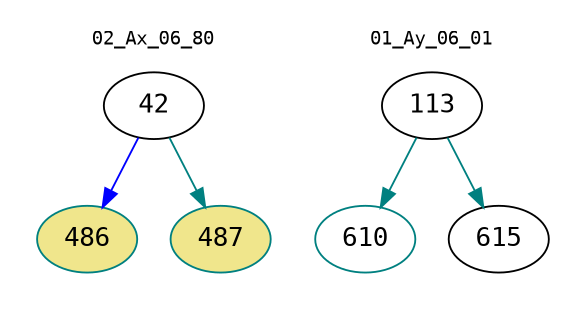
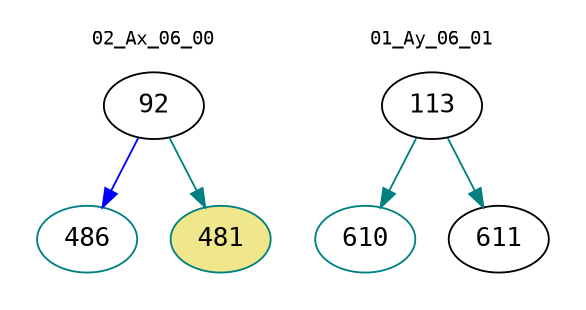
cluster "02_Ax_06_80": label "02_Ax_06_80" -> "02_Ax_06_00"
node "42": label "42" -> "92"
node "486": fillcolor khaki -> white
node "487": label "487" -> "481"
node "615": label "615" -> "611"
